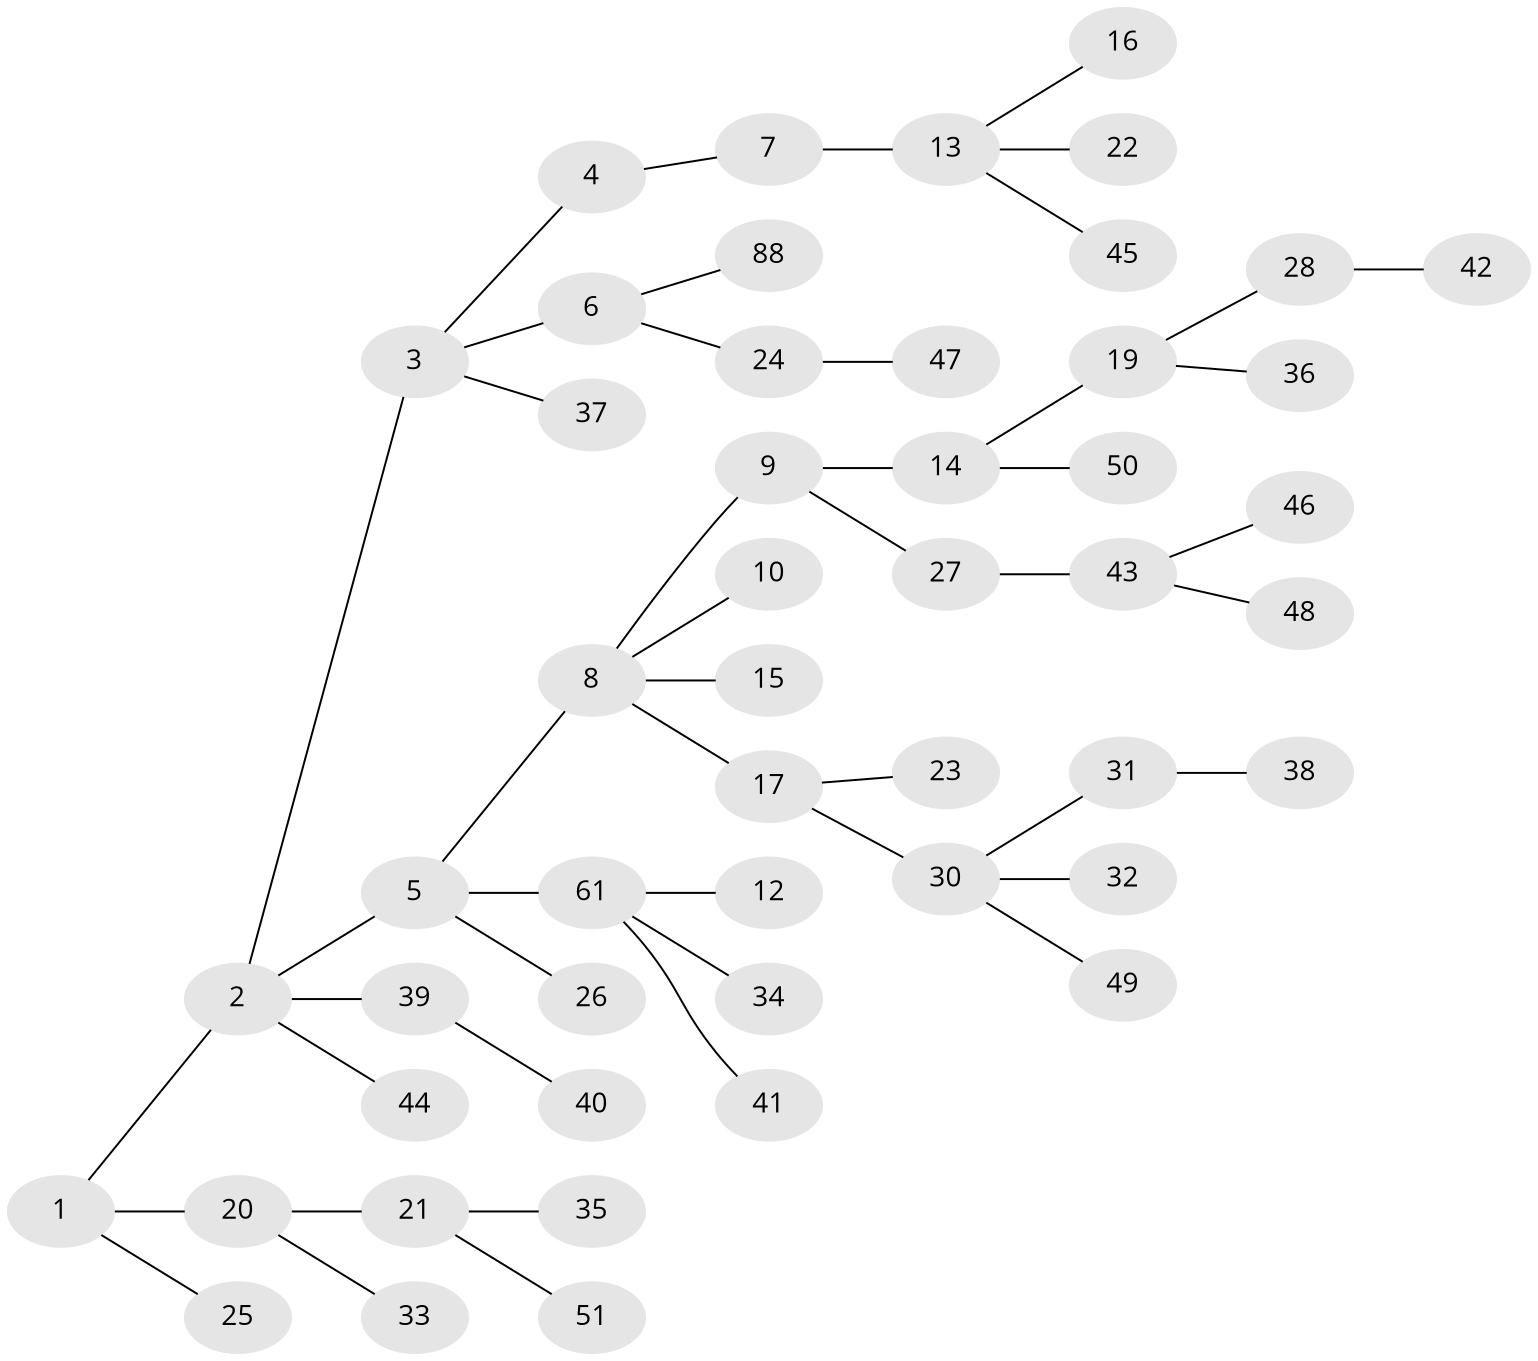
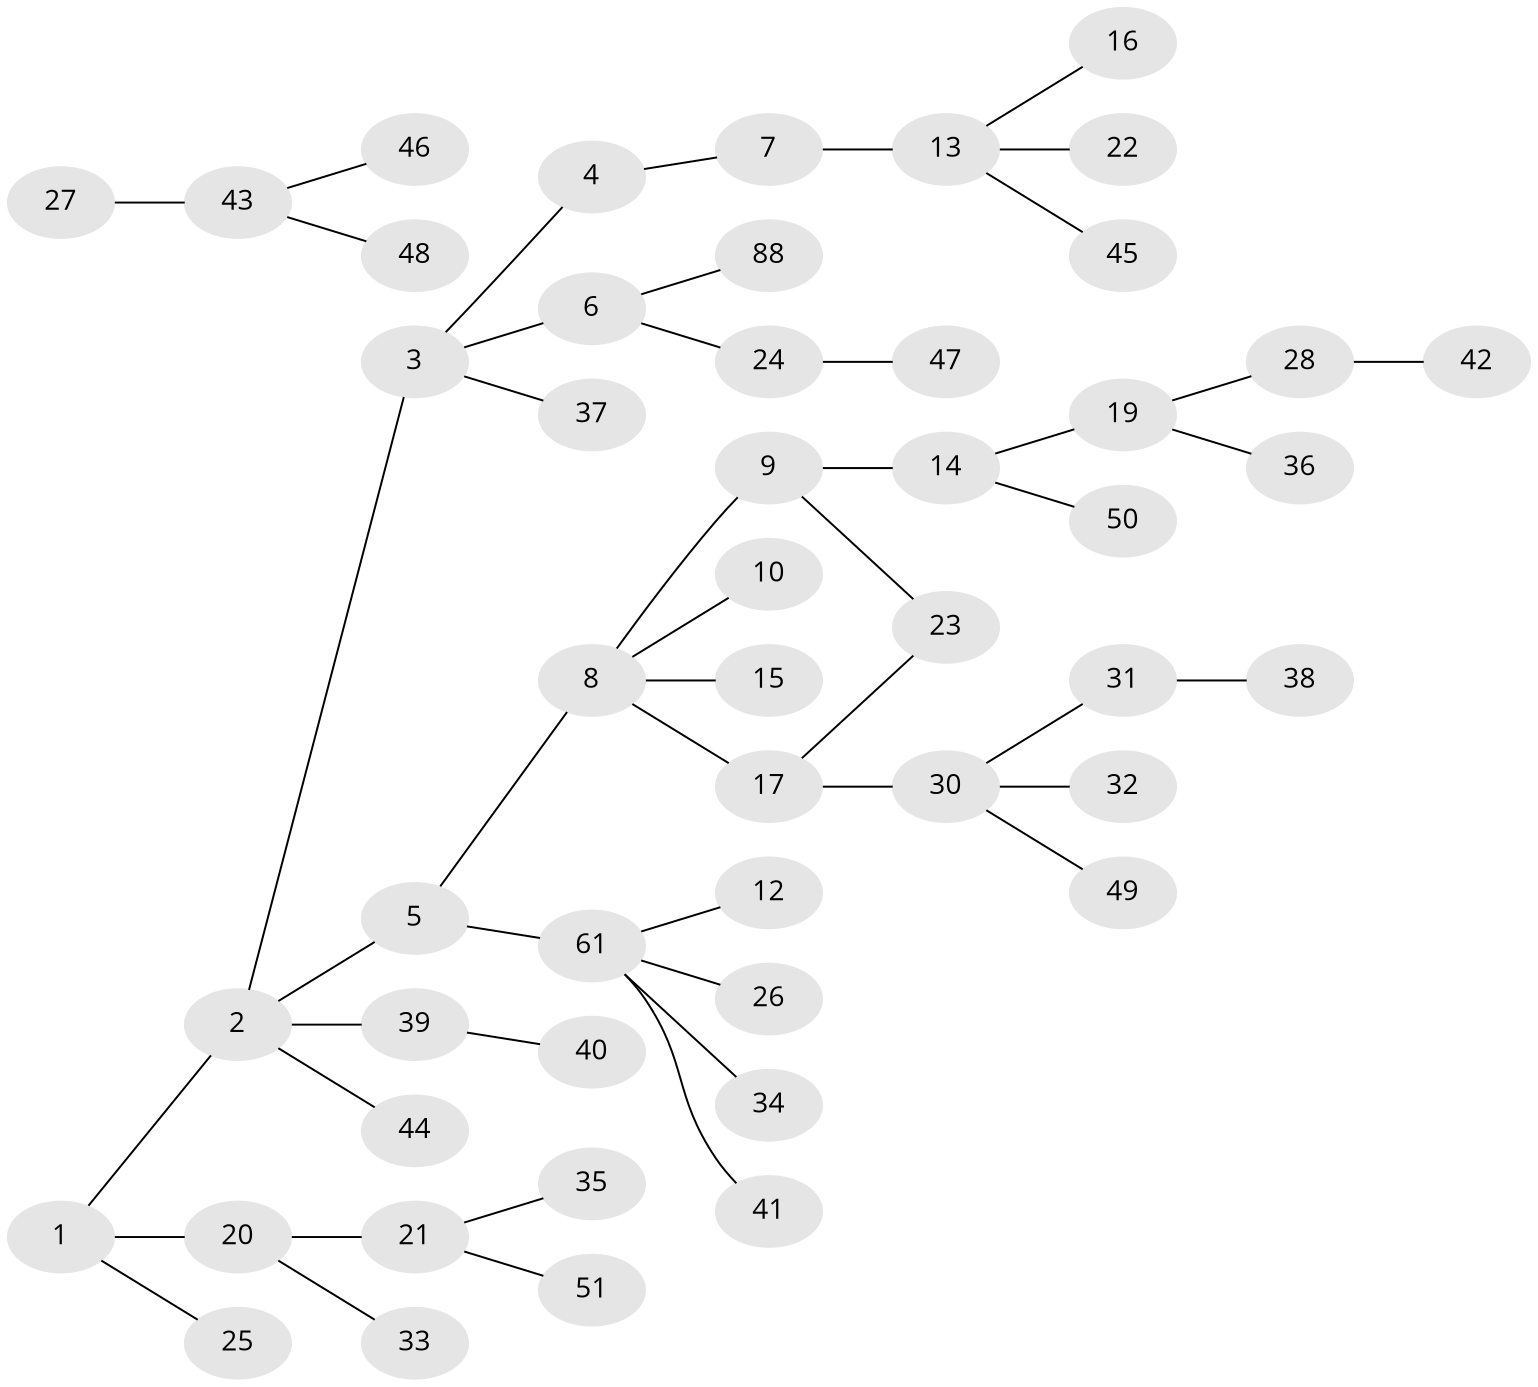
edge "9" -- "27": now "9" -- "23"
edge "5" -- "26": now "61" -- "26"
